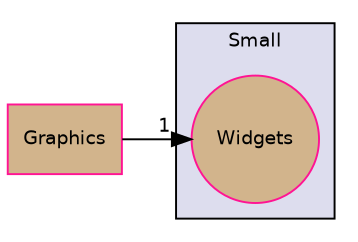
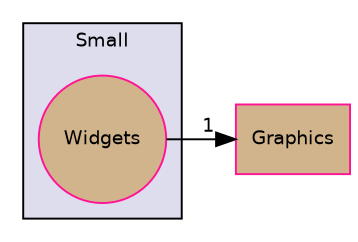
edge "Graphics" -> "Widgets": reversed
